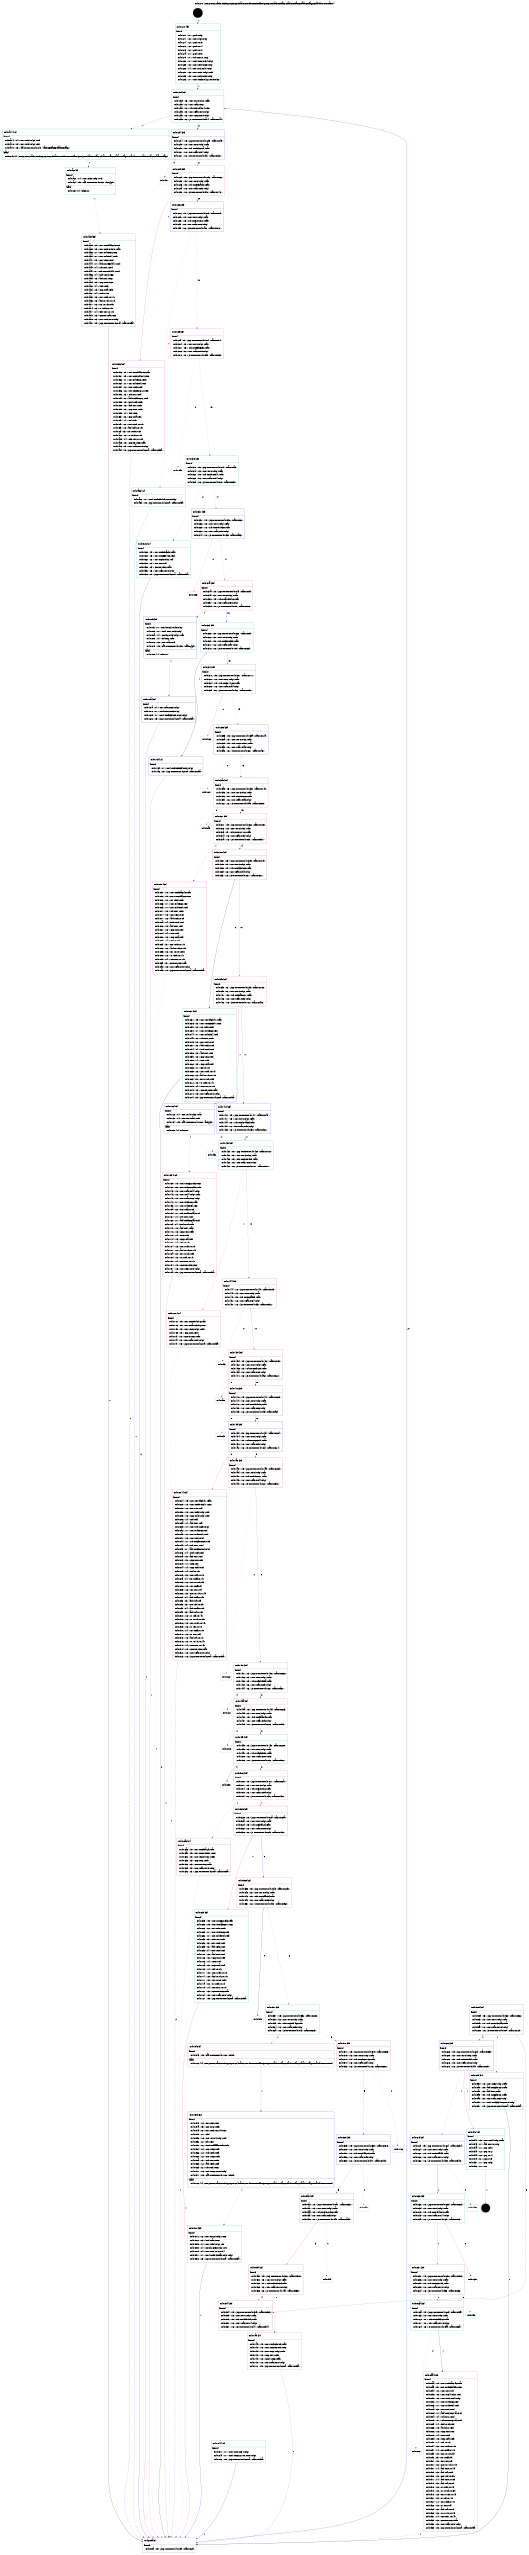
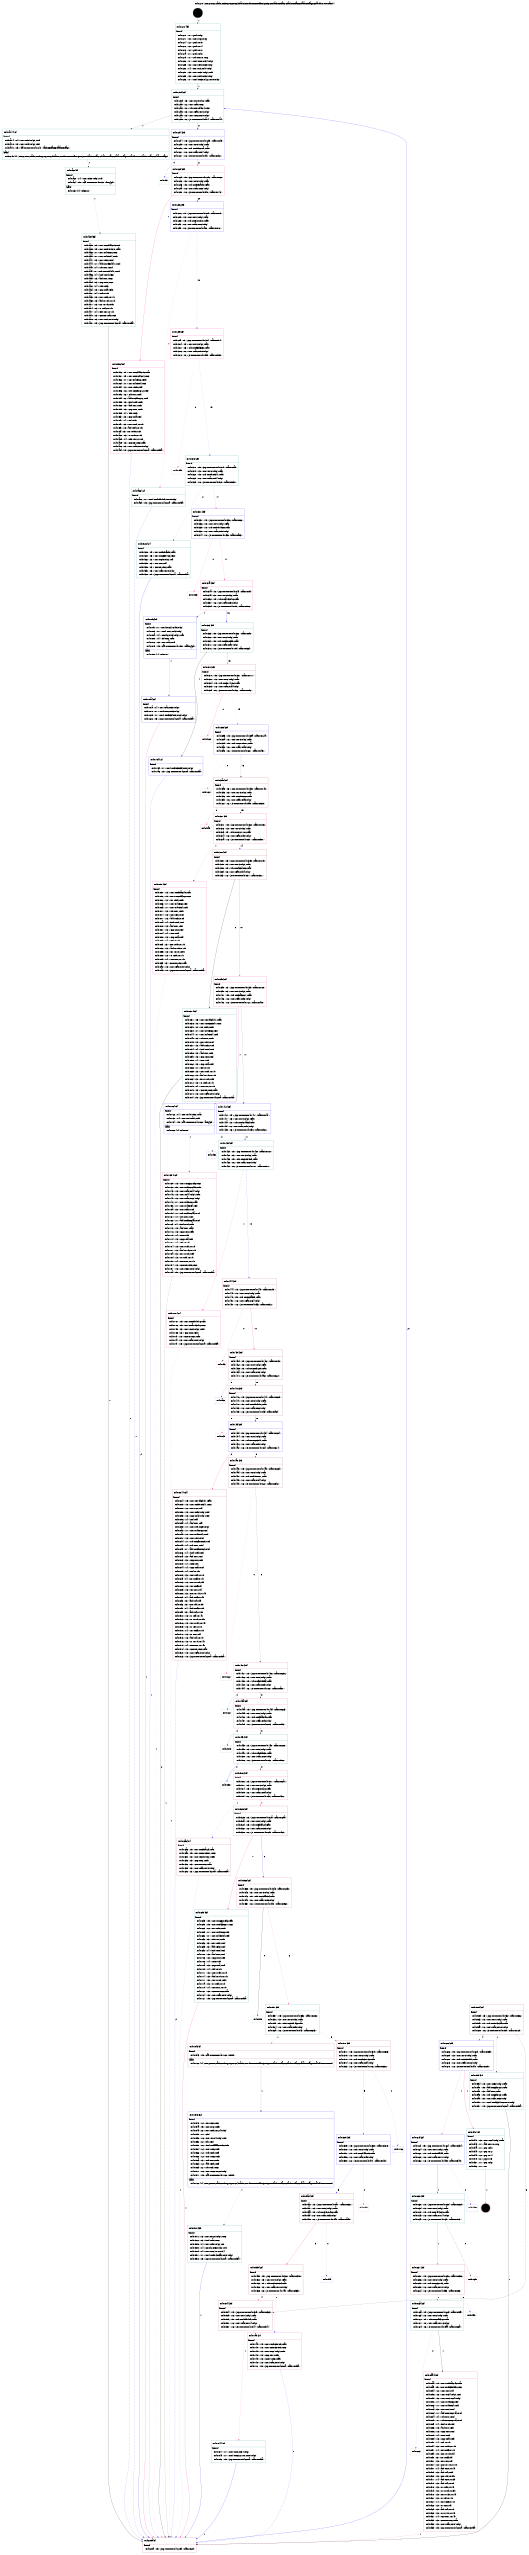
edge "0x4015d4 [25]" -> "0x401e44 [19]": added, label "1"
